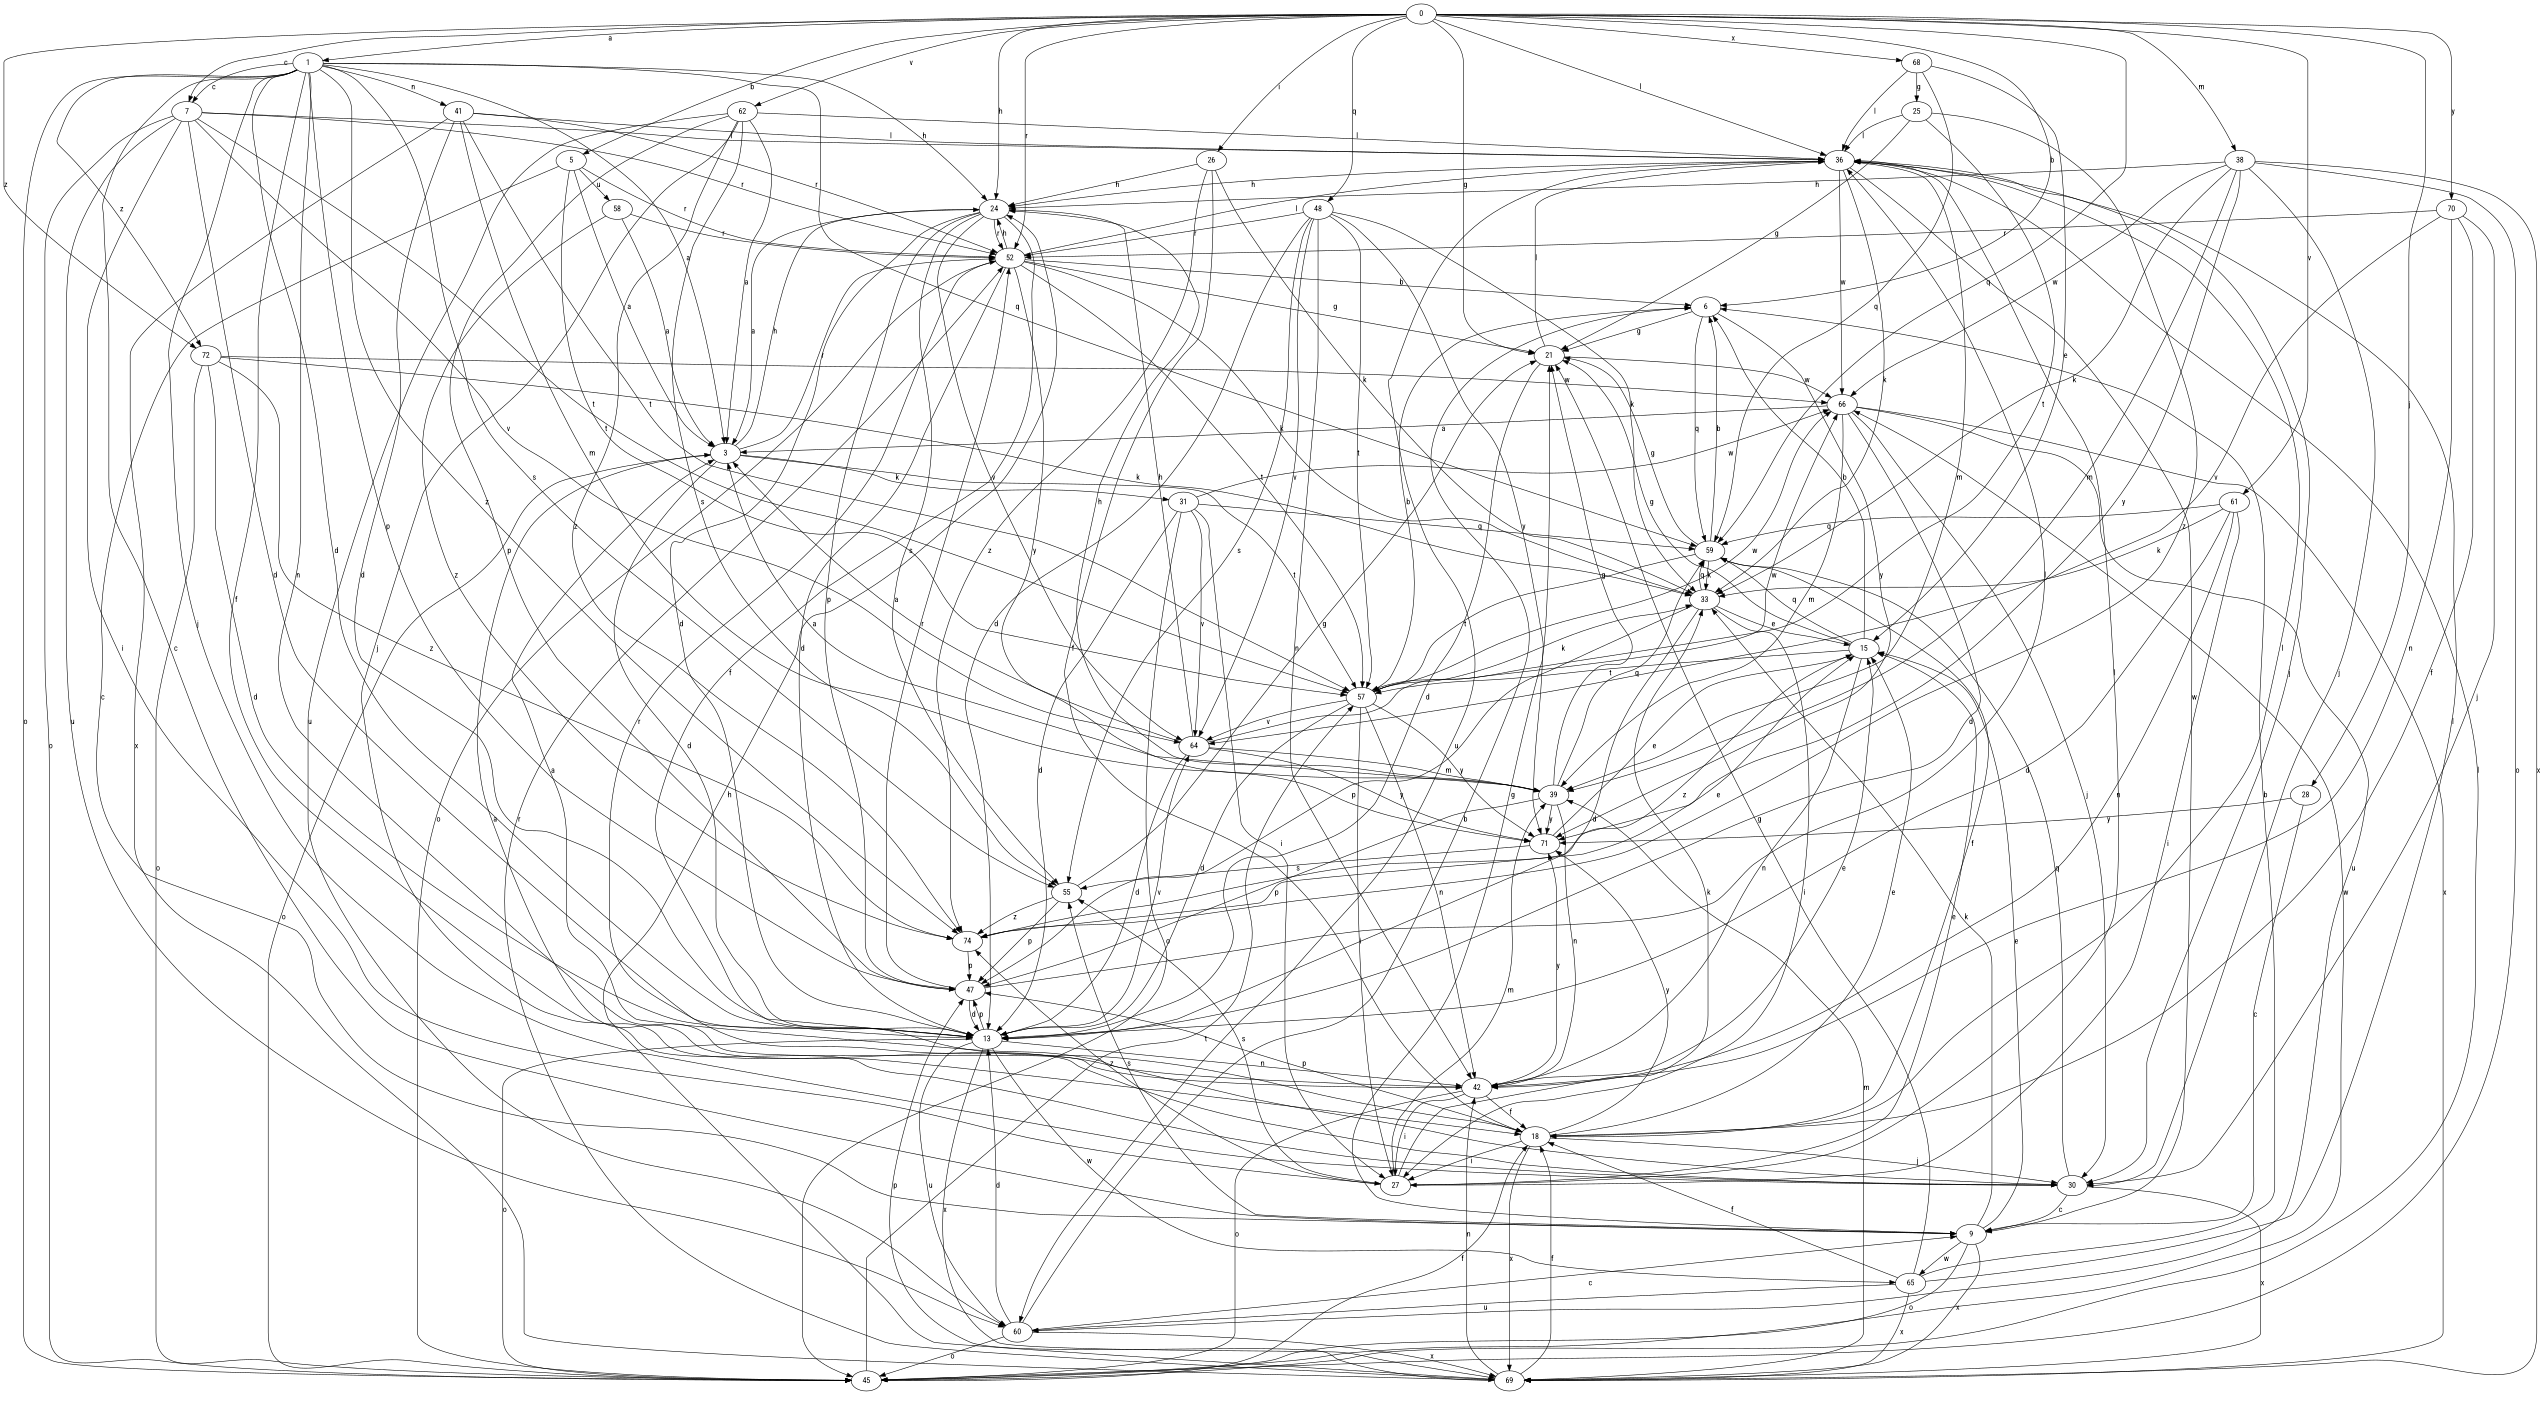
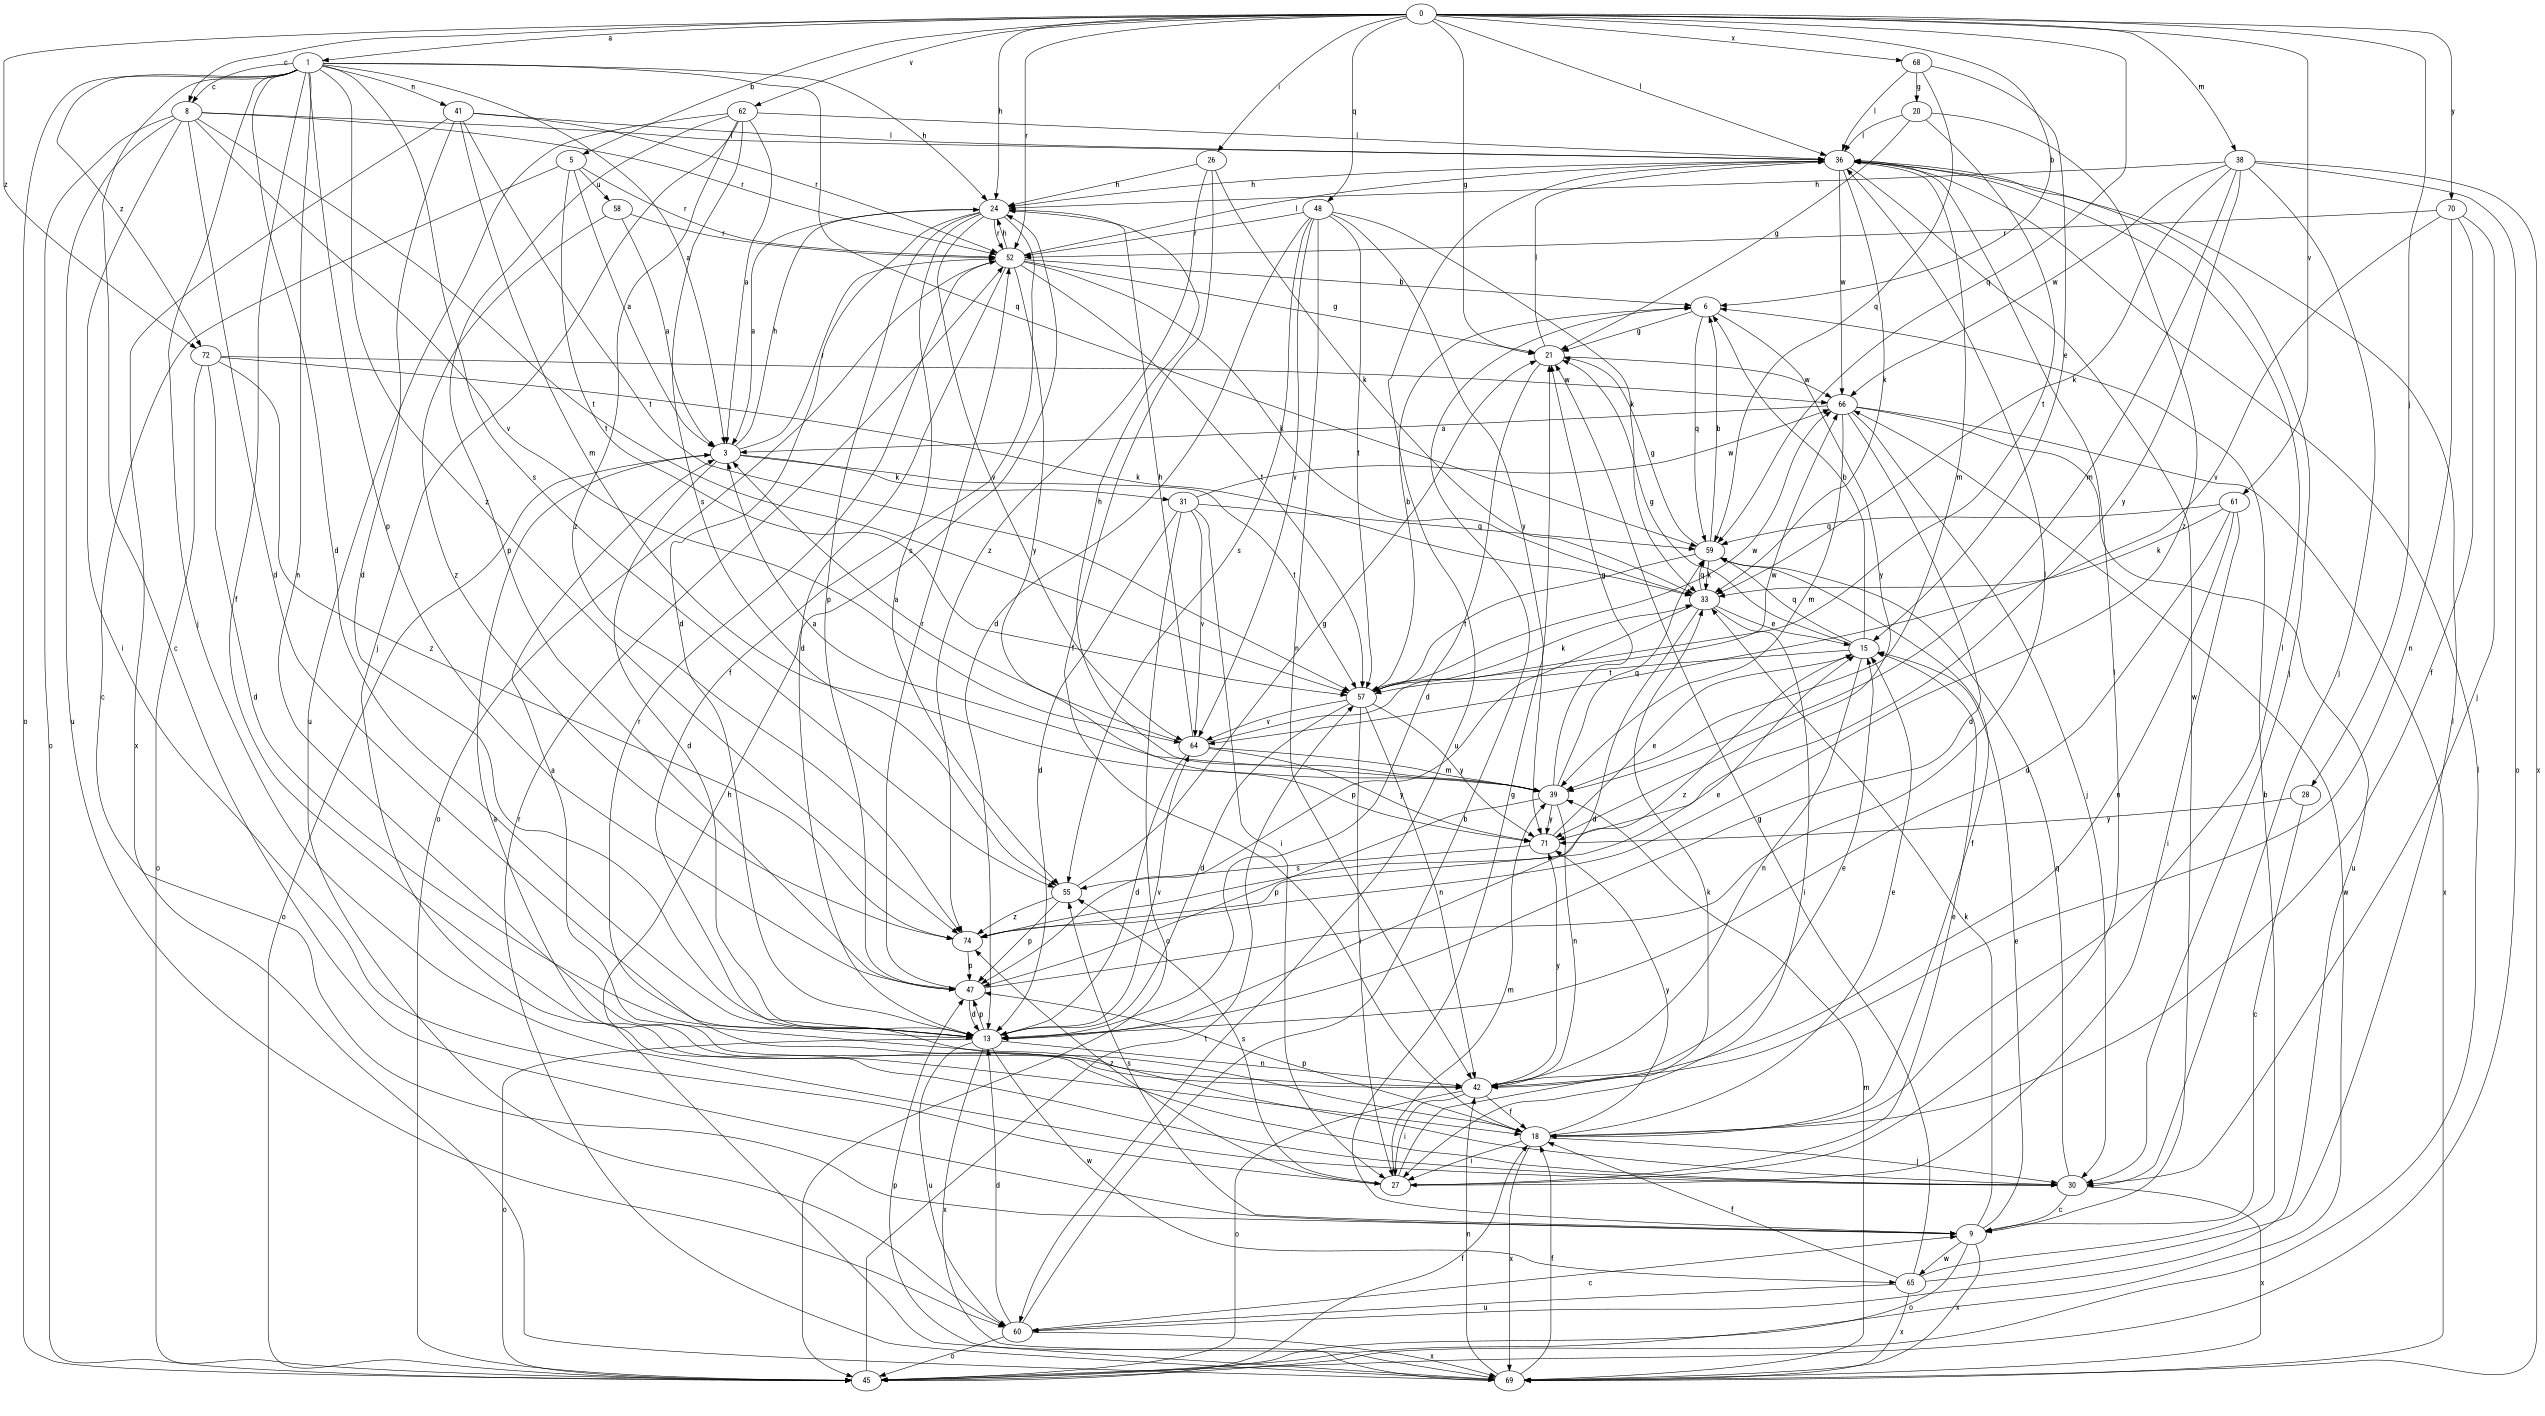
node "7": label "7" -> "8"
node "25": label "25" -> "20"
